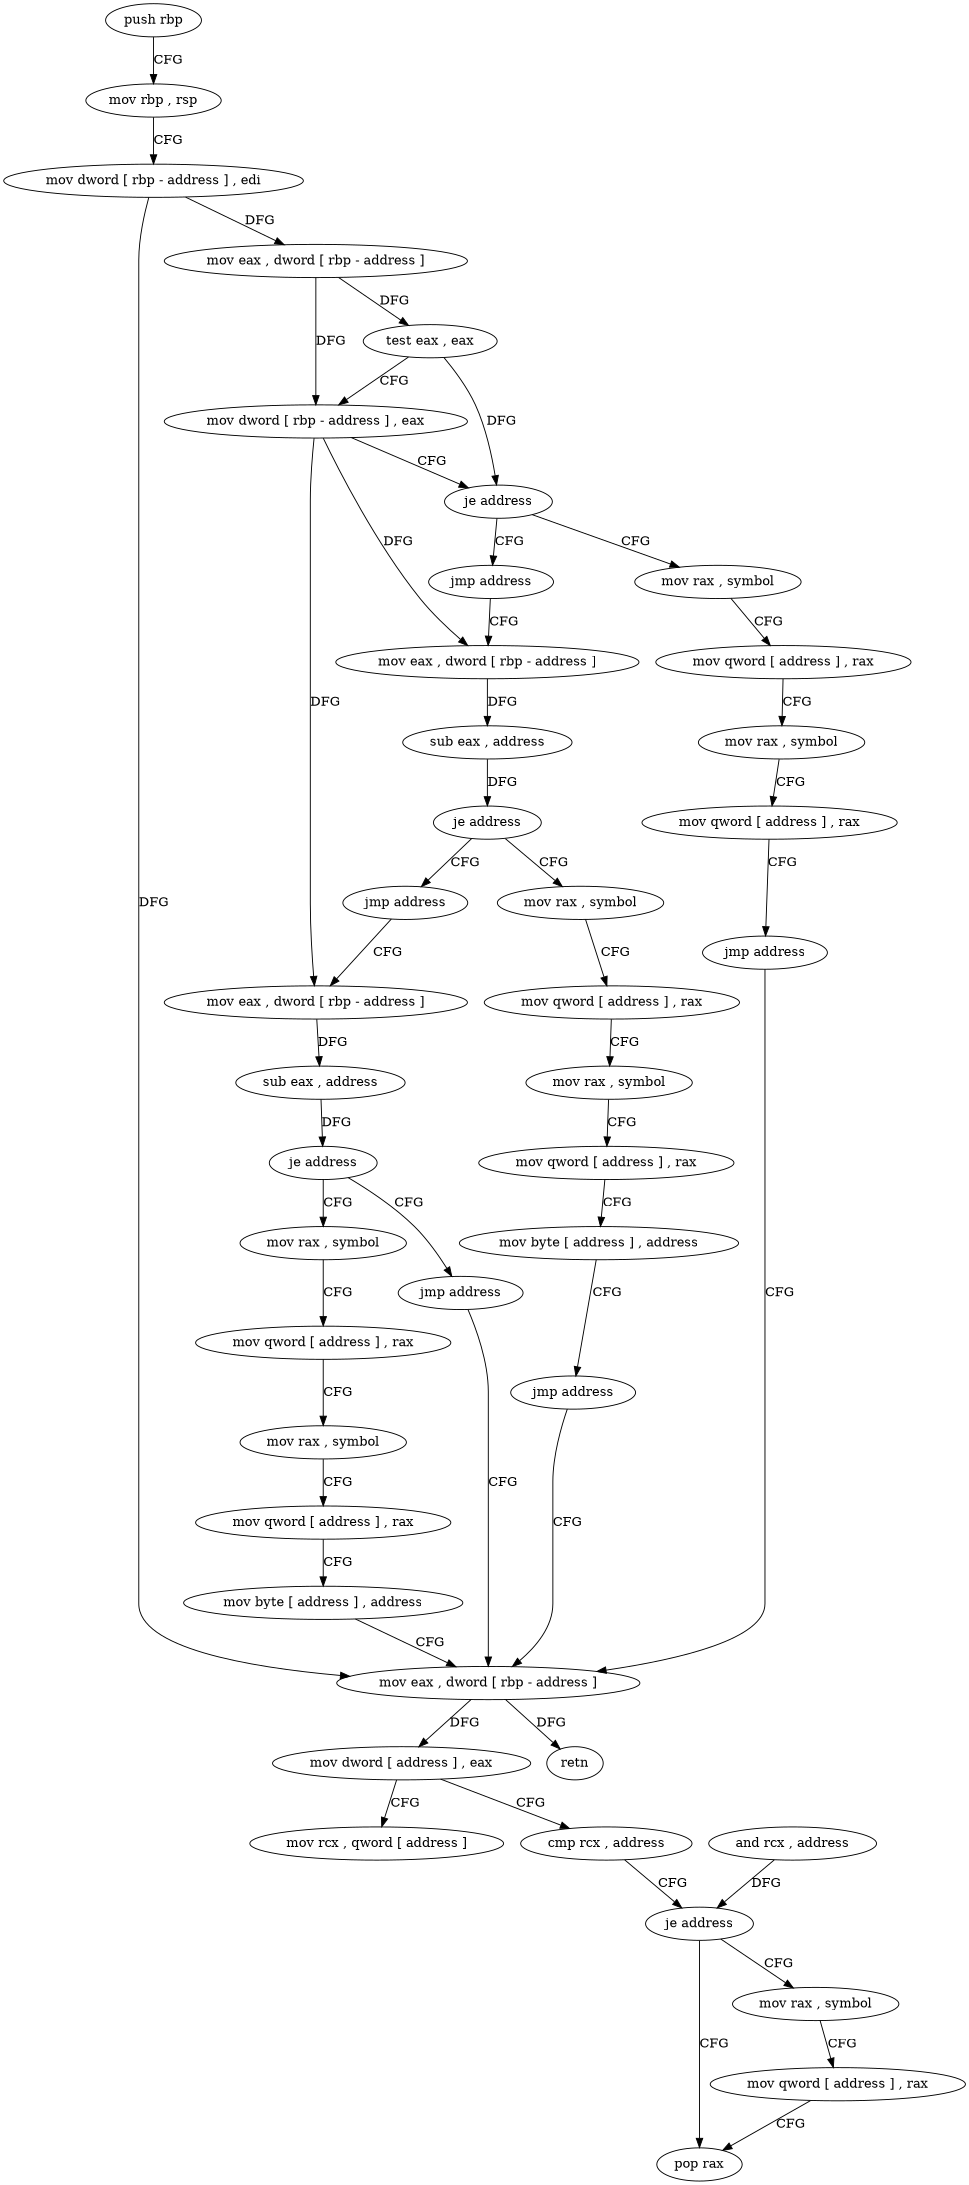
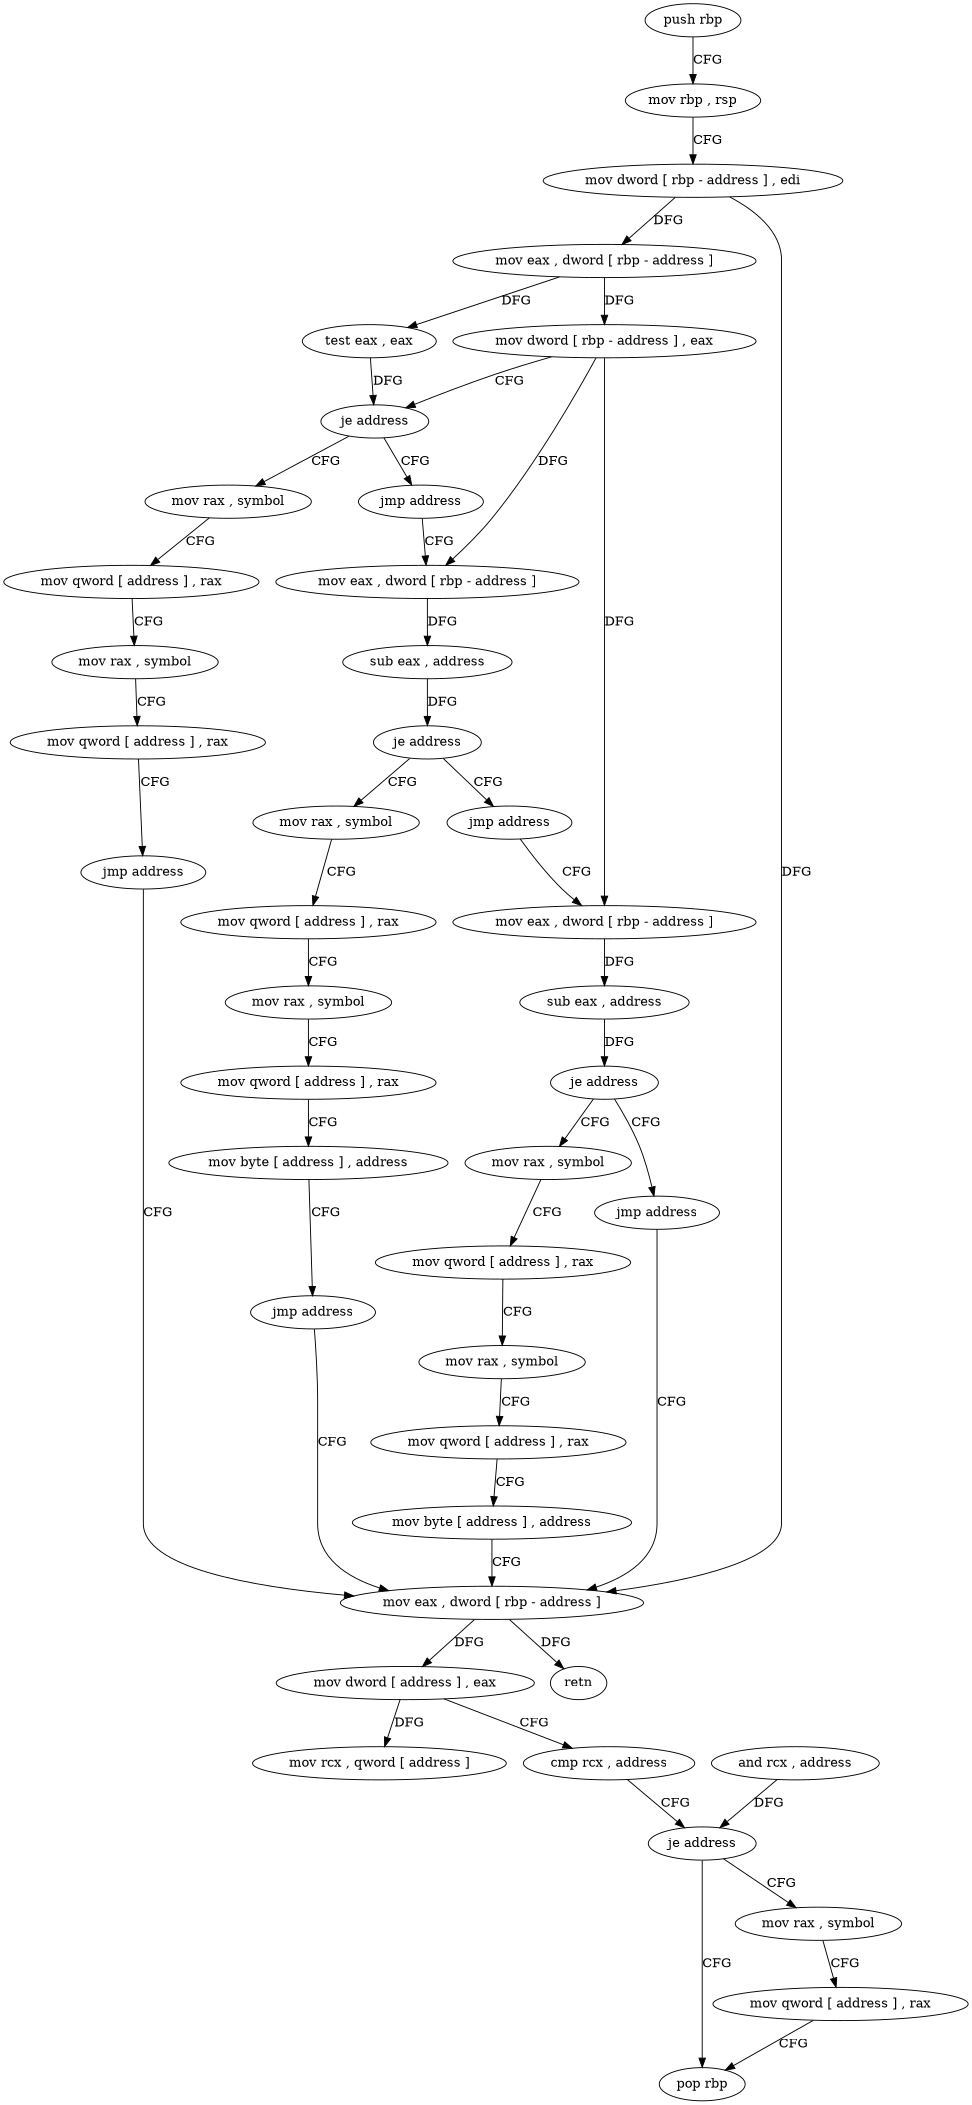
edge "test eax , eax" -> "mov dword [ rbp - address ] , eax": removed, label "CFG"
edge "mov dword [ address ] , eax" -> "mov rcx , qword [ address ]": label "CFG" -> "DFG"
node "pop rax": label "pop rax" -> "pop rbp"
